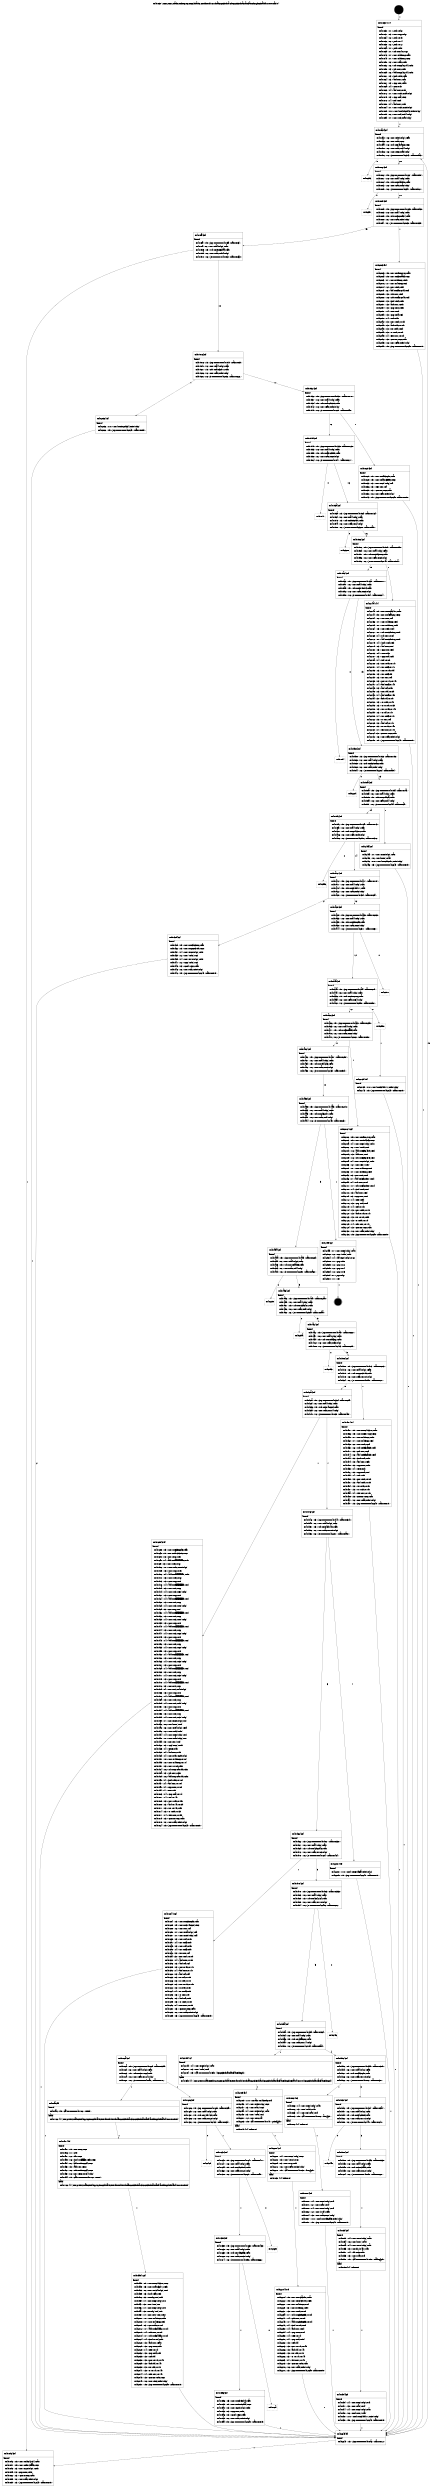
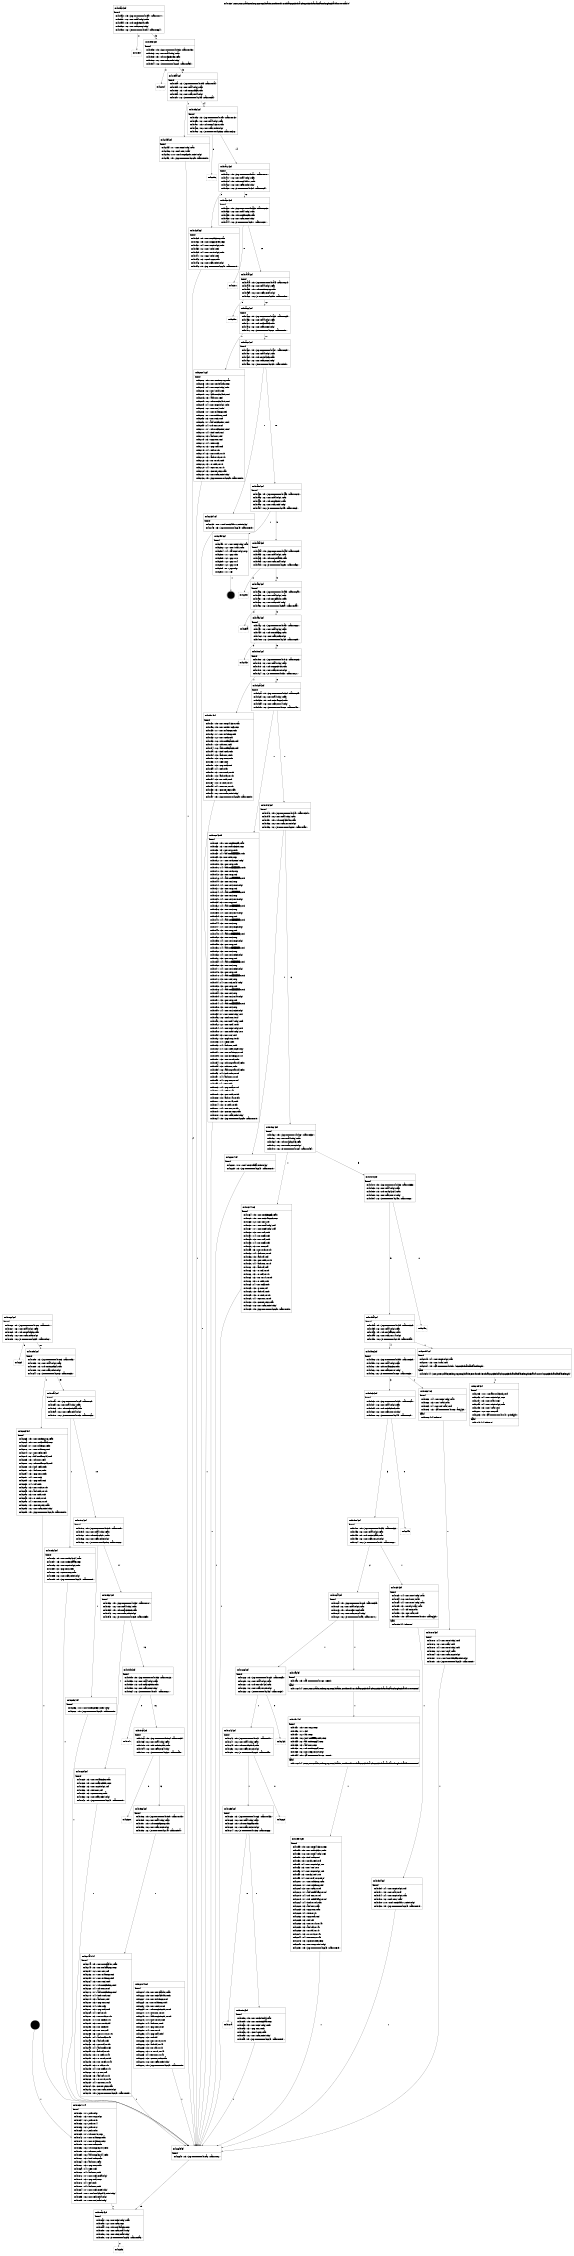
edge "0x4018a2 [32]" -> "0x4018c2 [28]": removed, label "20"
edge "0x401986 [28]" -> "0x4019a2 [28]": removed, label "15"
edge "0x4025b0" -> "0x40213b [15]": now "0x401a82 [28]" -> "0x40213b [15]"
edge "0x401bee [28]" -> "0x401c0a [28]": added, label "2"
node "0x402208 [21]": removed
edge "0x402649 [5]" -> "0x401ed2 [30]": reversed
